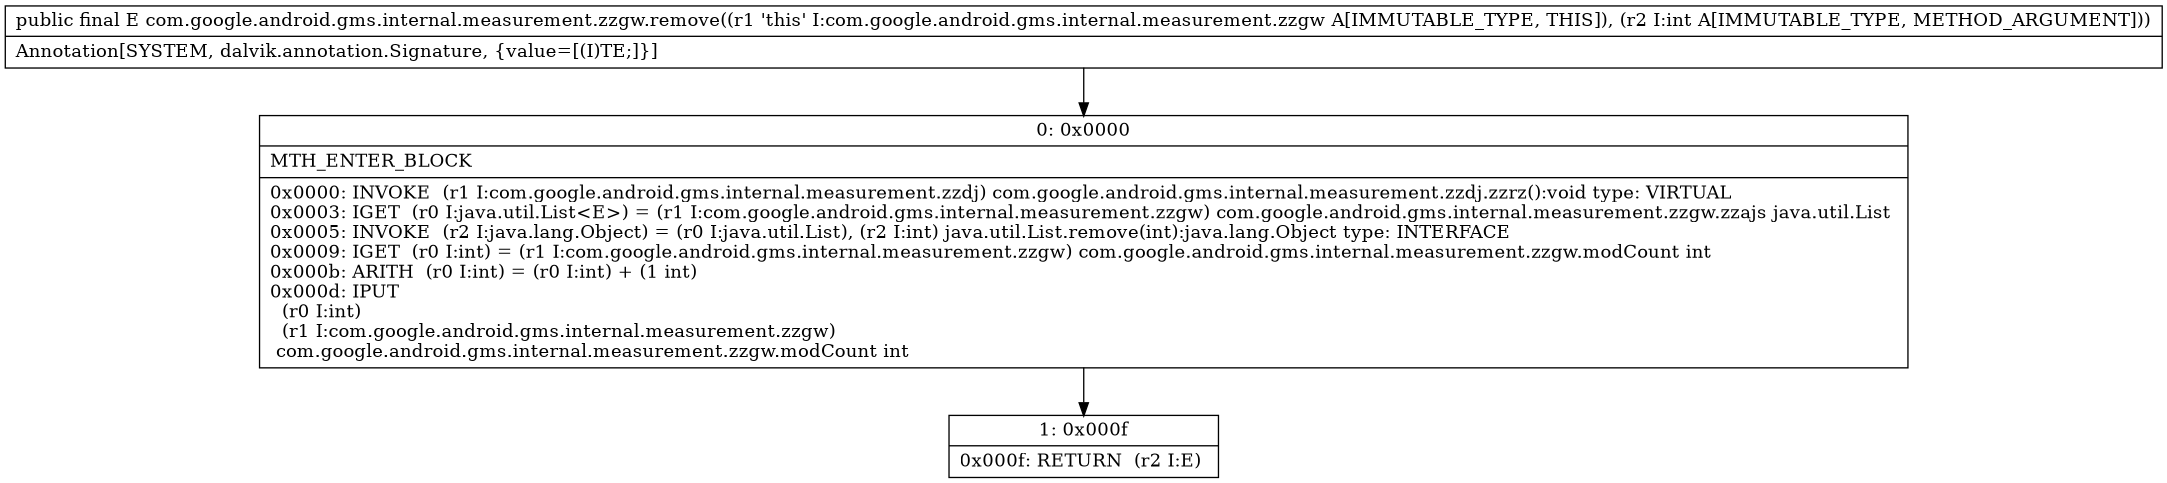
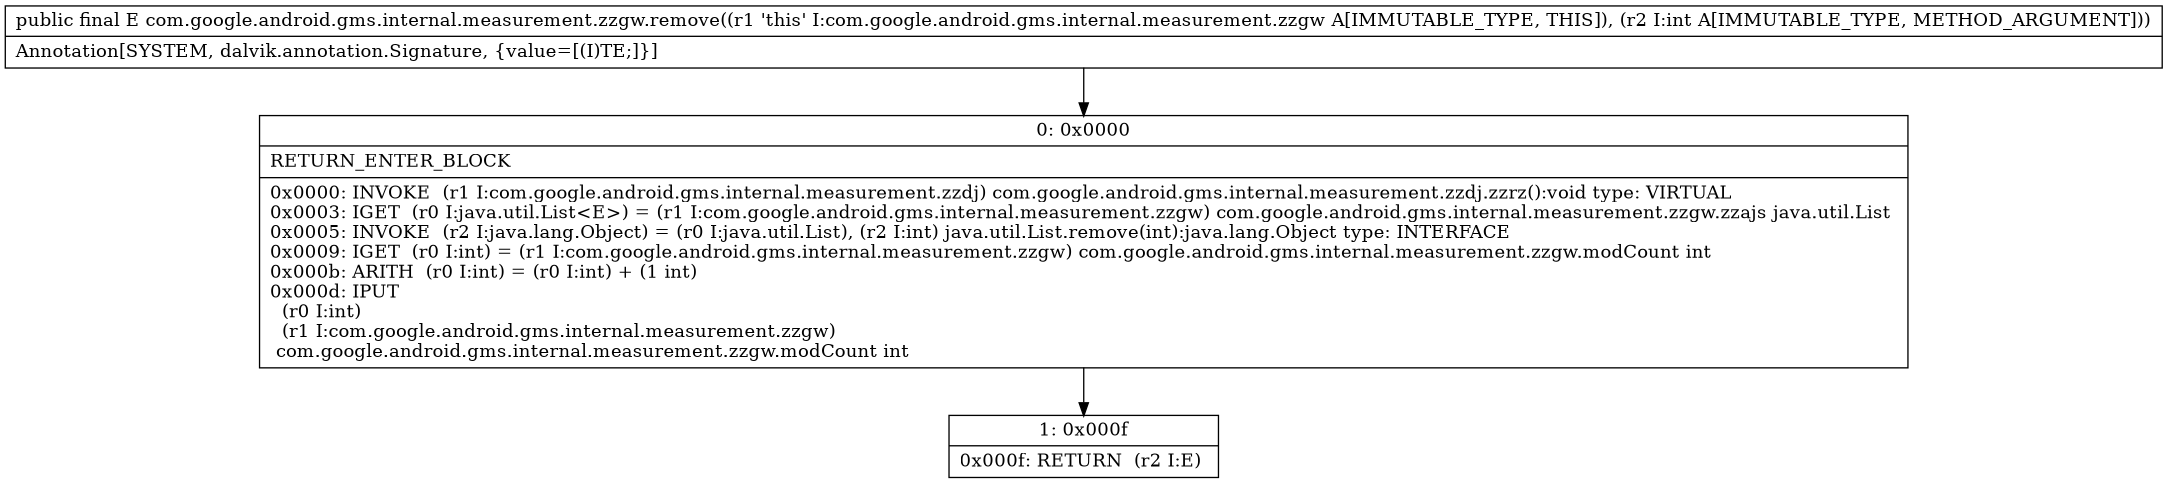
node "0: 0x0000": text "MTH_ENTER_BLOCK" -> "RETURN_ENTER_BLOCK"
